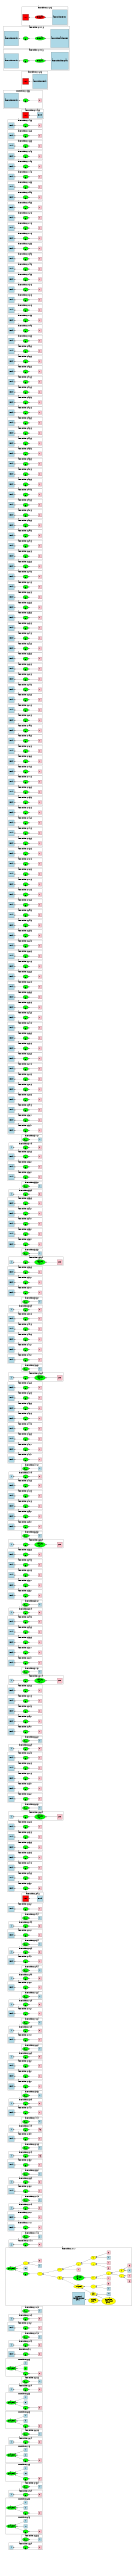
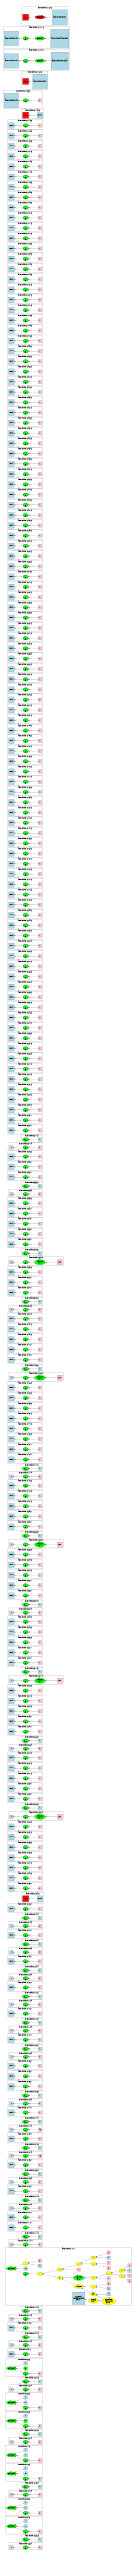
node "d": fillcolor lightblue -> green
